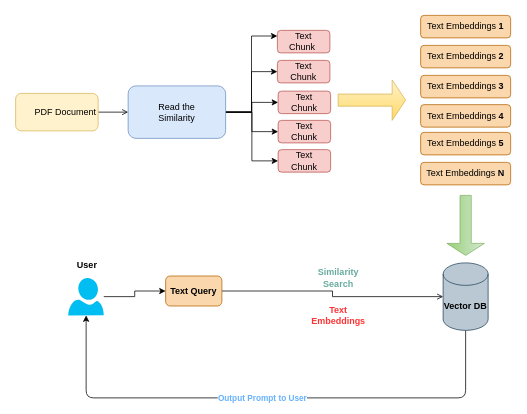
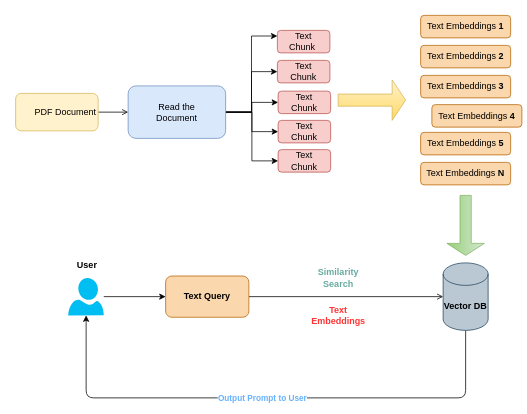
node "Read the Similarity": label "Read the Similarity" -> "Read the Document"
node "Text Embeddings 4": moved (465, 116) -> (477, 116)
node "Text Query": size 56x30 -> 83x41
